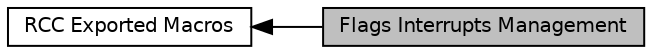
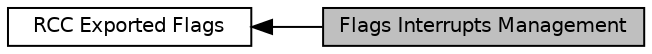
node "RCC Exported Macros": label "RCC Exported Macros" -> "RCC Exported Flags"
